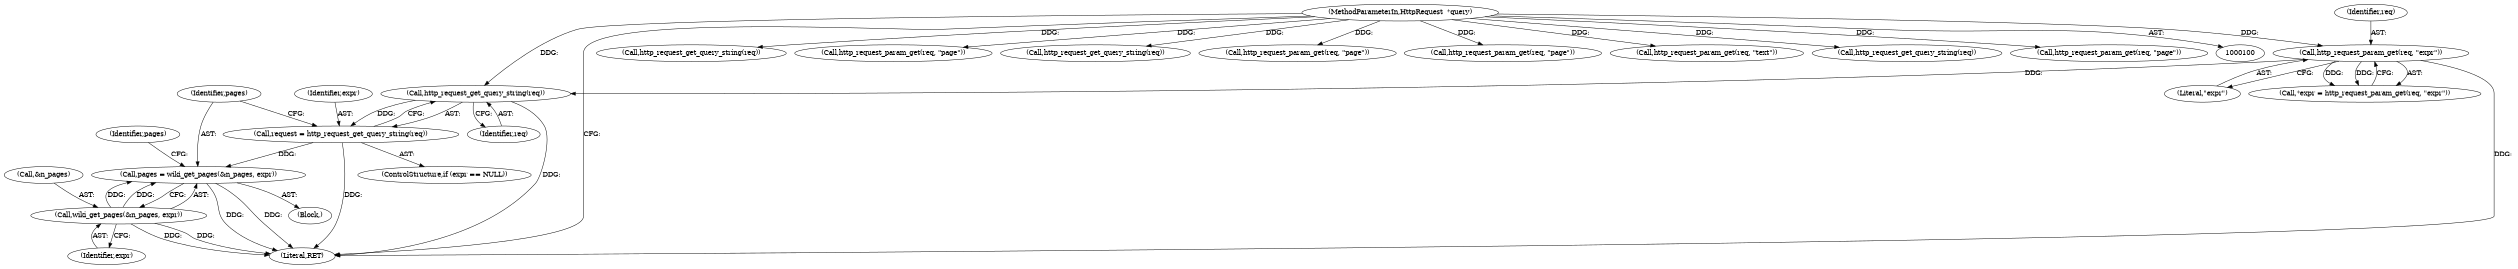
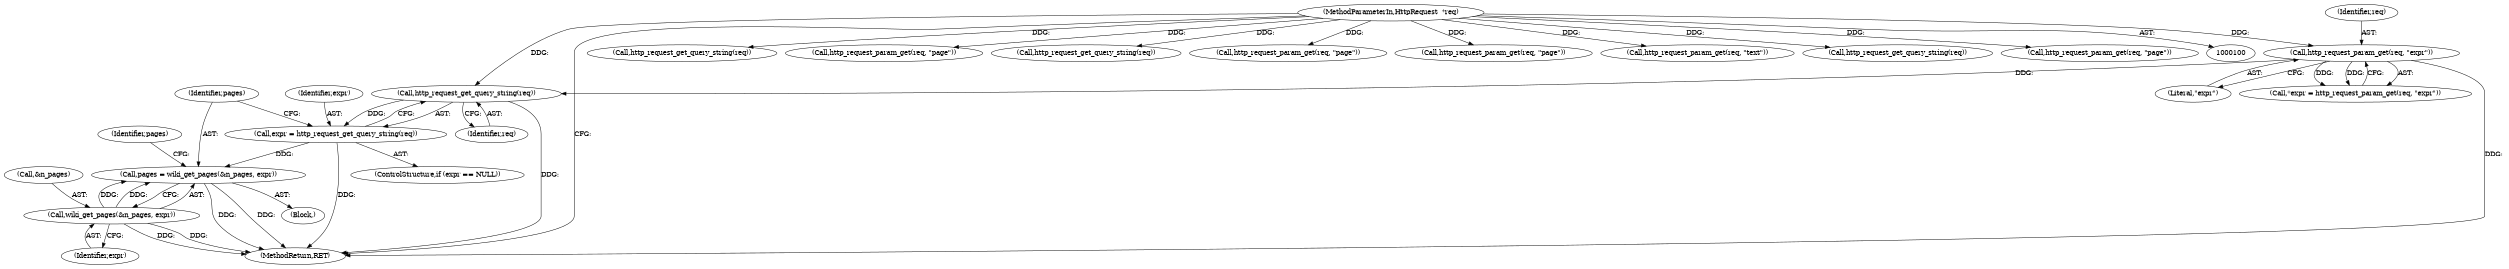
node "(MethodParameterIn,HttpRequest  *query)": label "(MethodParameterIn,HttpRequest  *query)" -> "(MethodParameterIn,HttpRequest  *req)"
node "(Call,request = http_request_get_query_string(req))": label "(Call,request = http_request_get_query_string(req))" -> "(Call,expr = http_request_get_query_string(req))"
node "(Literal,RET)": label "(Literal,RET)" -> "(MethodReturn,RET)"
